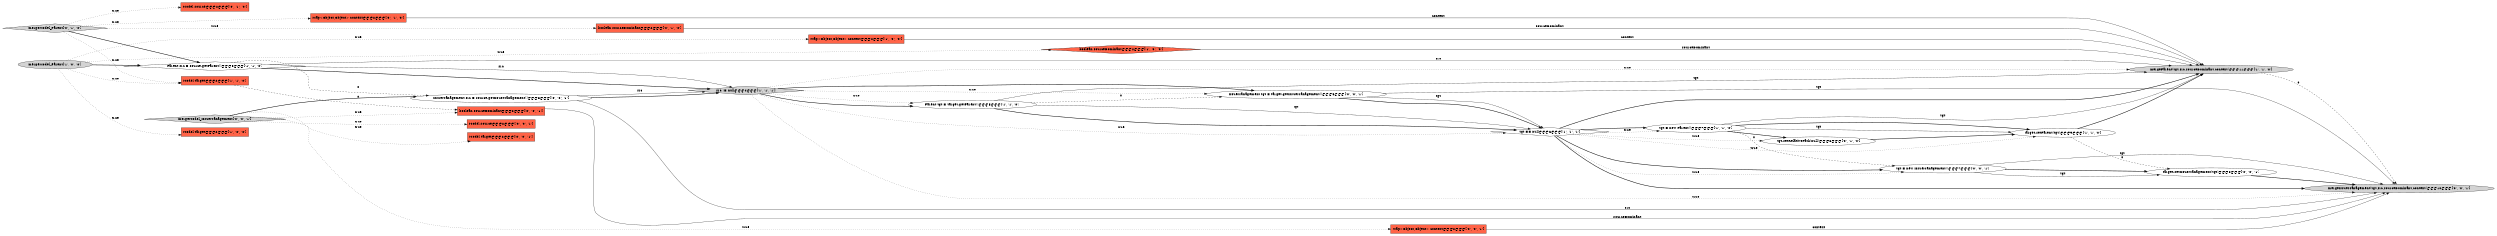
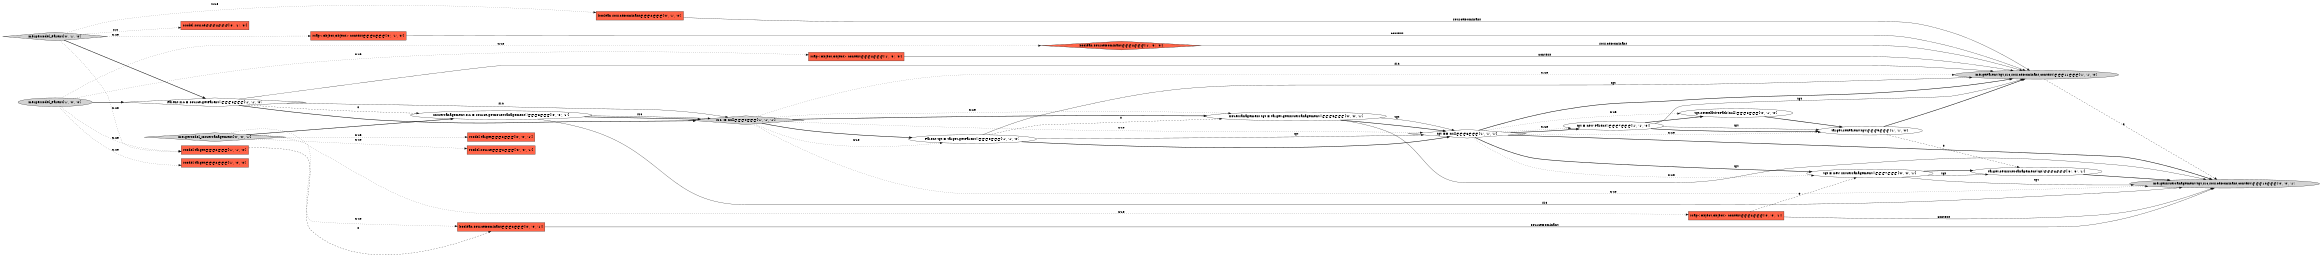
edge "mergeModel_Parent['0', '1', '0']" -> "Model source@@@2@@@['0', '1', '0']": label "true" -> "src"
edge "tgt = new Parent()@@@7@@@['1', '1', '0']" -> "tgt = new IssueManagement()@@@7@@@['0', '0', '1']": now "Map<Object,Object> context@@@2@@@['0', '0', '1']" -> "tgt = new IssueManagement()@@@7@@@['0', '0', '1']"
